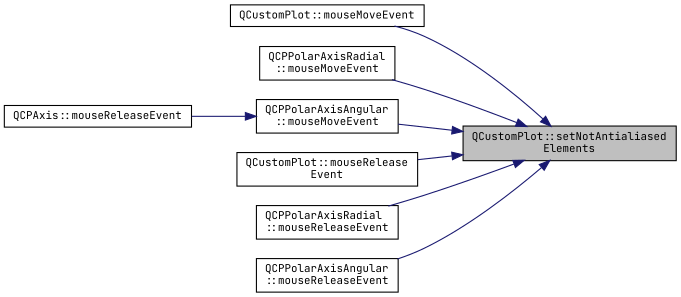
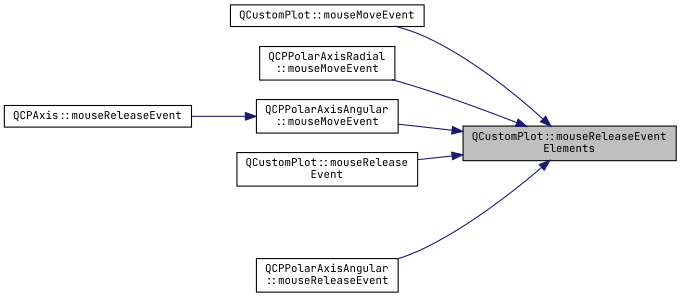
node "QCustomPlot::setNotAntialiased Elements": label "QCustomPlot::setNotAntialiased Elements" -> "QCustomPlot::mouseReleaseEvent Elements"
node "QCPPolarAxisRadial ::mouseReleaseEvent": removed
